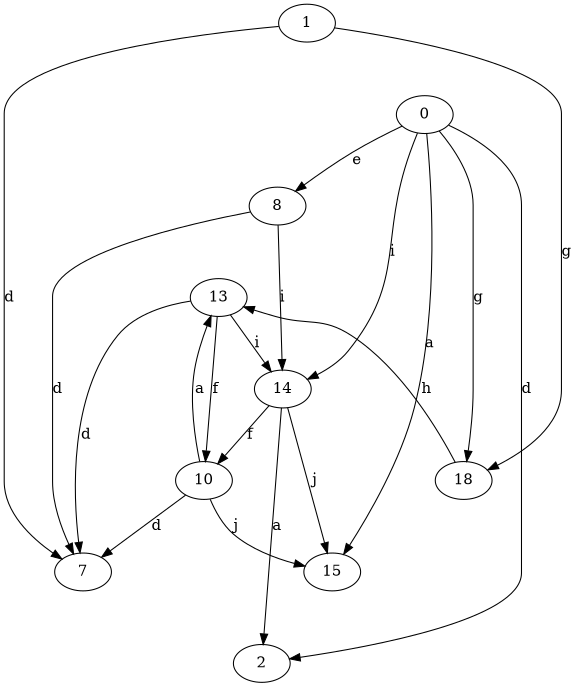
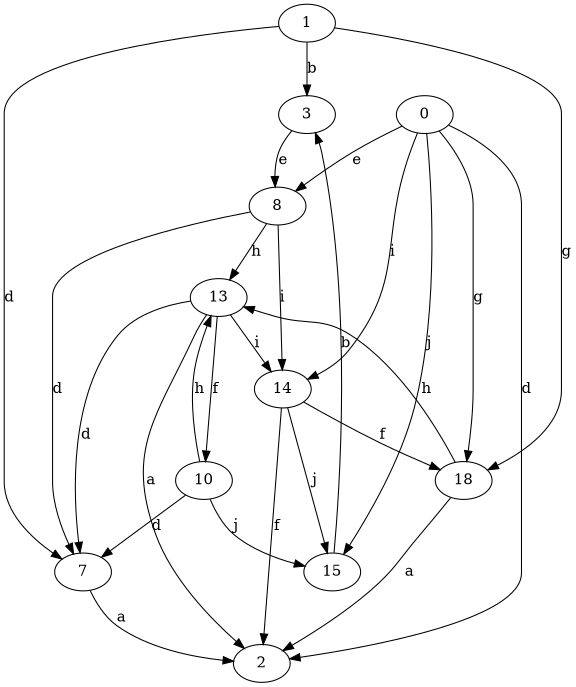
node "3": added
edge "8" -> "13": added, label "h"
edge "0" -> "15": label "a" -> "j"
edge "10" -> "13": label "a" -> "h"
edge "14" -> "10": now "14" -> "18"
edge "13" -> "2": added, label "a"
edge "14" -> "2": label "a" -> "f"
edge "18" -> "2": added, label "a"
edge "7" -> "2": added, label "a"
